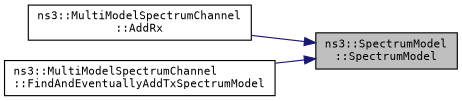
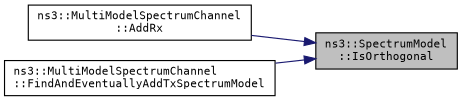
node "ns3::SpectrumModel ::SpectrumModel": label "ns3::SpectrumModel ::SpectrumModel" -> "ns3::SpectrumModel ::IsOrthogonal"
